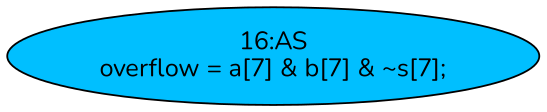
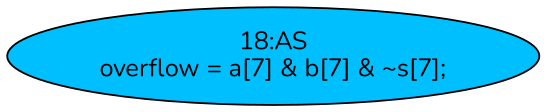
node "16:AS overflow = a[7] & b[7] & ~s[7];": label "16:AS overflow = a[7] & b[7] & ~s[7];" -> "18:AS overflow = a[7] & b[7] & ~s[7];"
